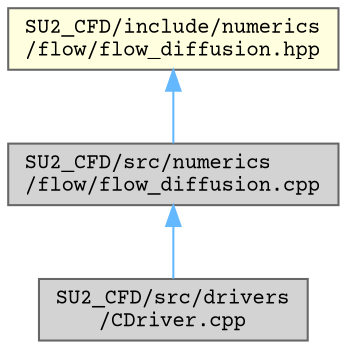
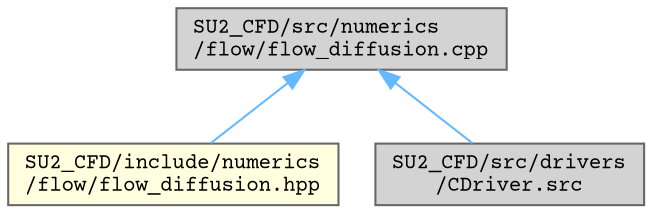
edge "SU2_CFD/src/numerics /flow/flow_diffusion.cpp" -> "SU2_CFD/include/numerics /flow/flow_diffusion.hpp": reversed
node "SU2_CFD/src/drivers /CDriver.cpp": label "SU2_CFD/src/drivers /CDriver.cpp" -> "SU2_CFD/src/drivers /CDriver.src"
